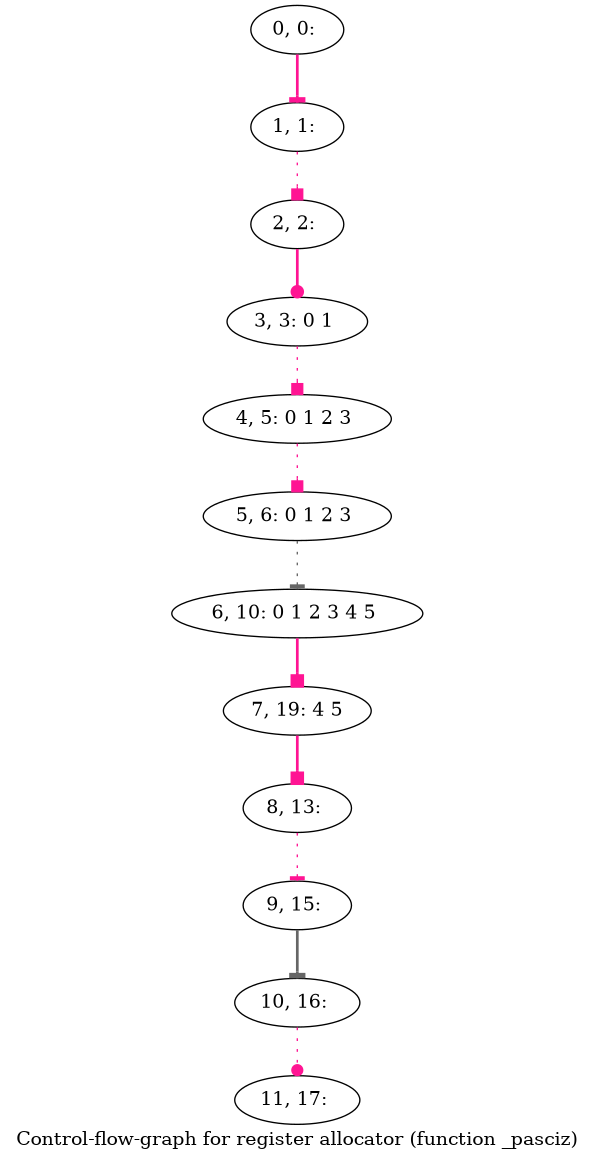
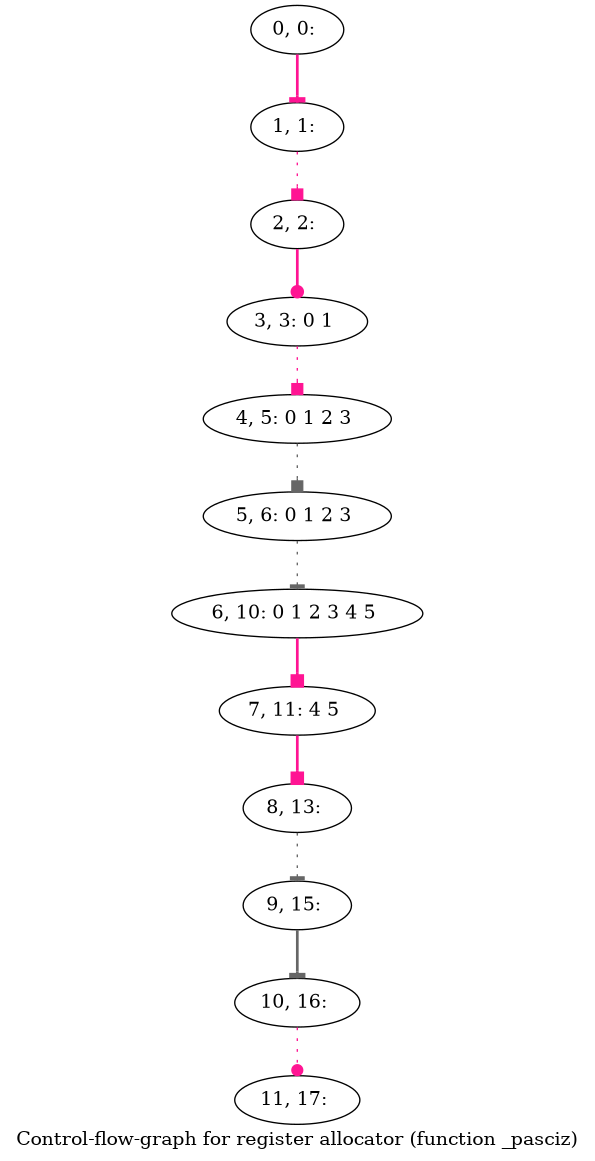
edge "4, 5: 0 1 2 3" -> "5, 6: 0 1 2 3": color deeppink -> gray40
node "7, 19: 4 5": label "7, 19: 4 5" -> "7, 11: 4 5"
edge "8, 13:" -> "9, 15:": color deeppink -> gray40
